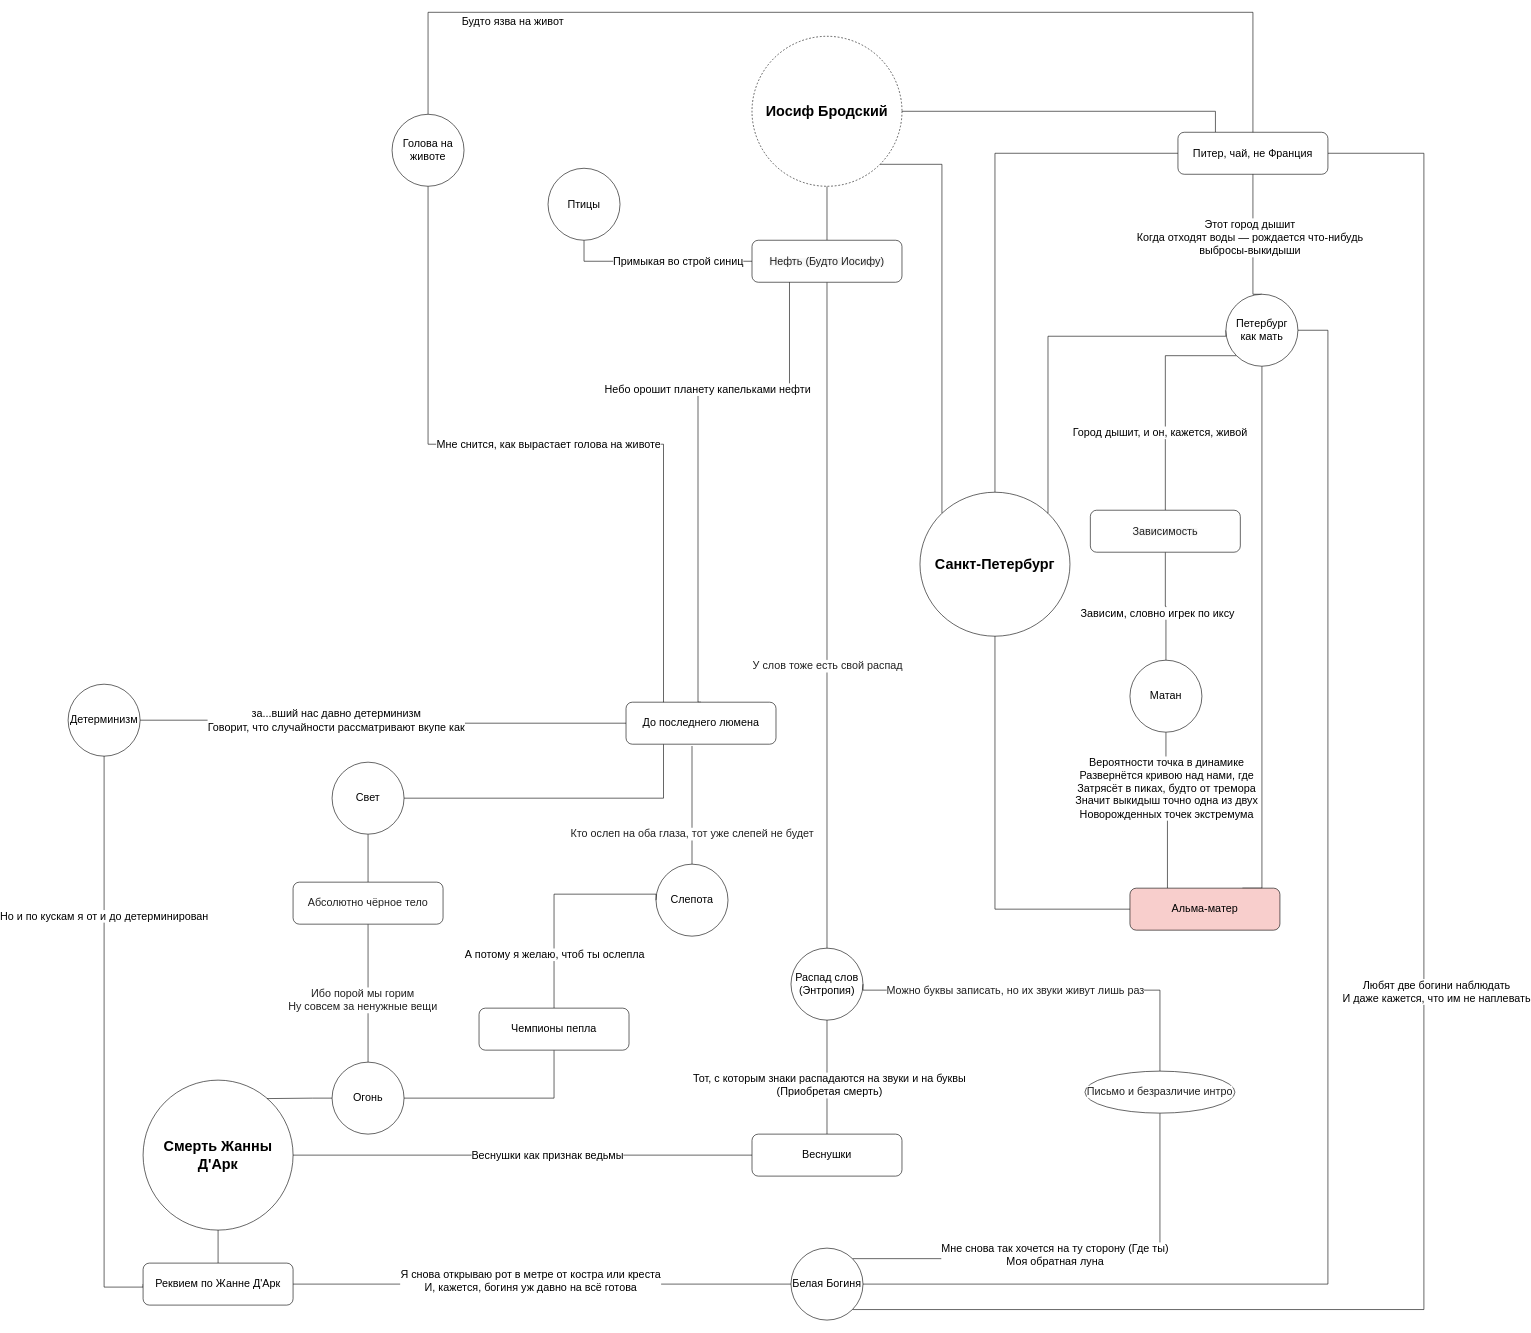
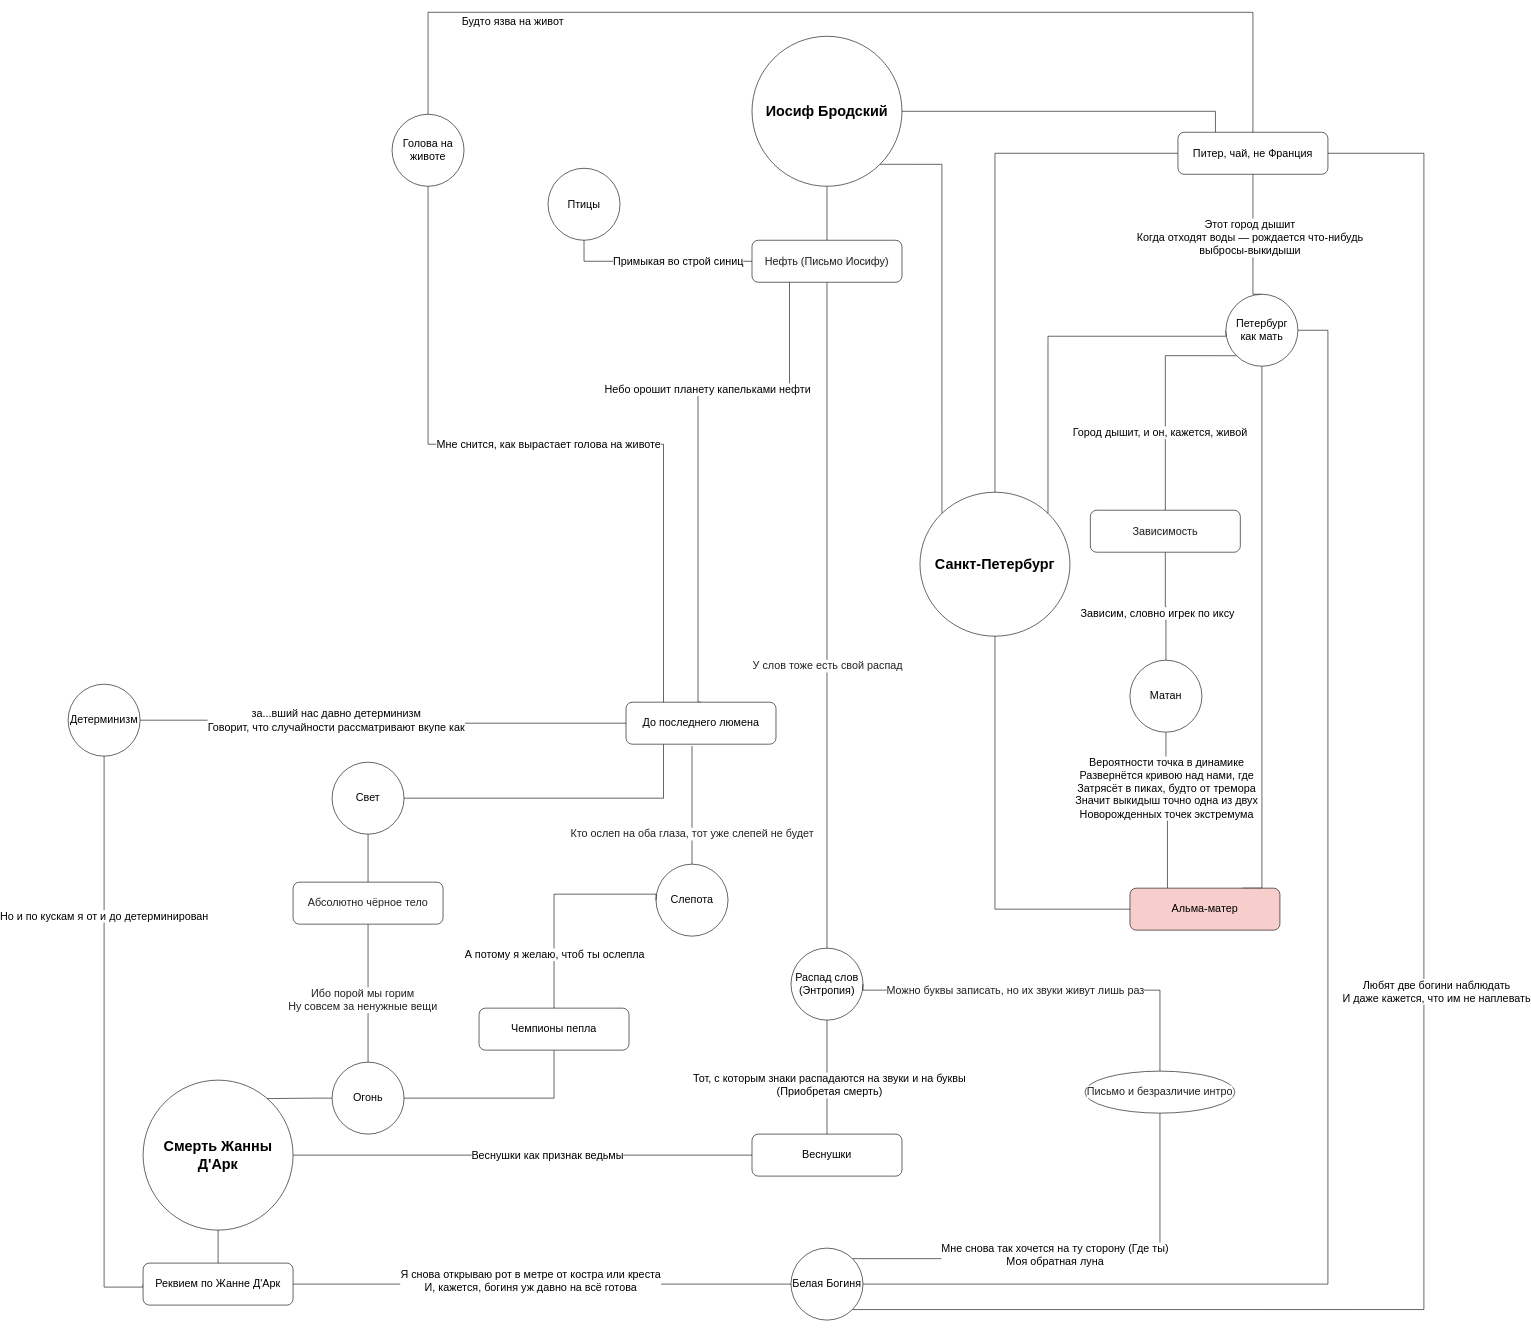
node "Иосиф Бродский": style dashed -> solid
node "Нефть (Будто Иосифу)": label "Нефть (Будто Иосифу)" -> "Нефть (Письмо Иосифу)"
